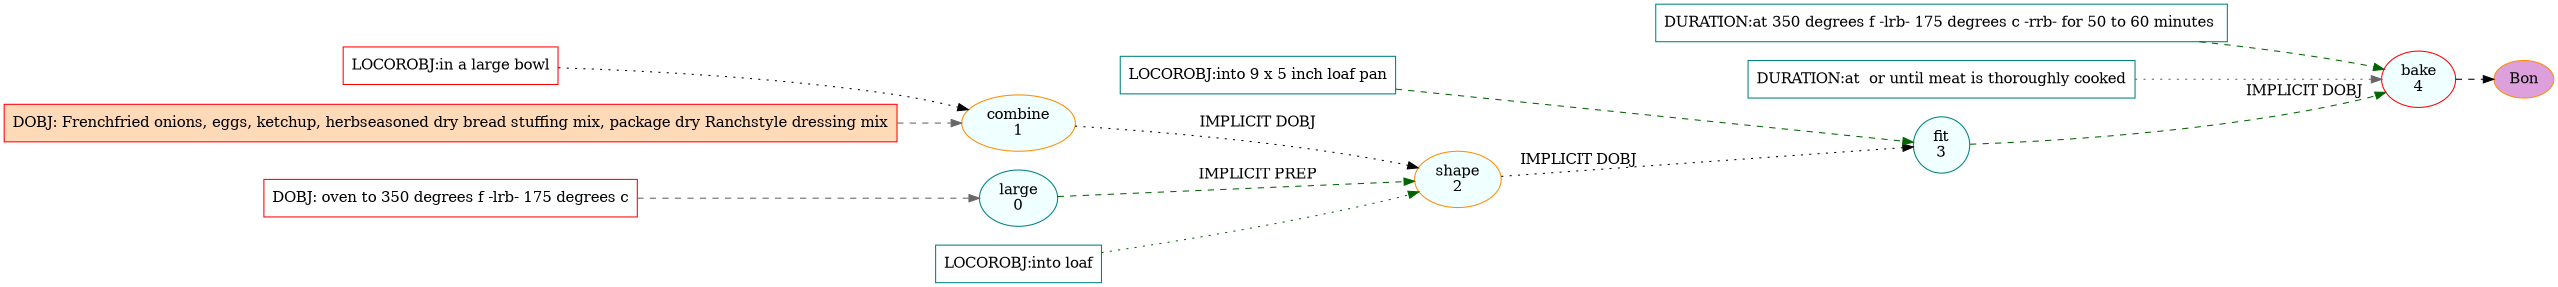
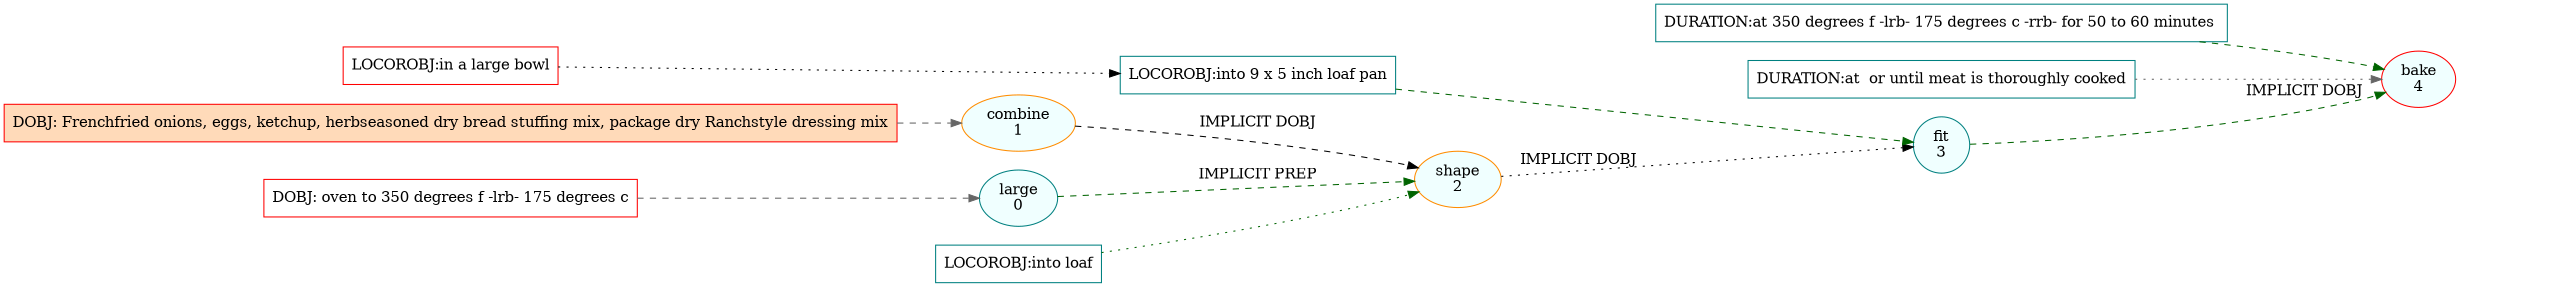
edge "LOCOROBJ:in a large bowl" -> "combine 1": now "LOCOROBJ:in a large bowl" -> "LOCOROBJ:into 9 x 5 inch loaf pan"
node "Bon": removed
edge "combine 1" -> "shape 2": style dotted -> dashed
